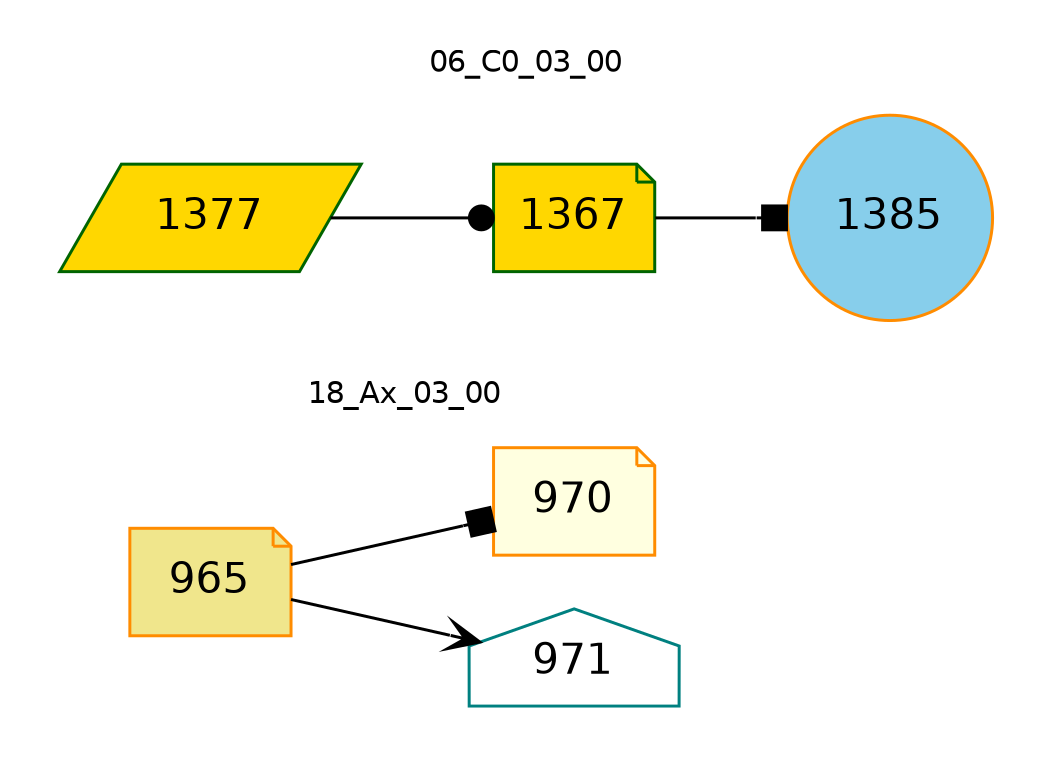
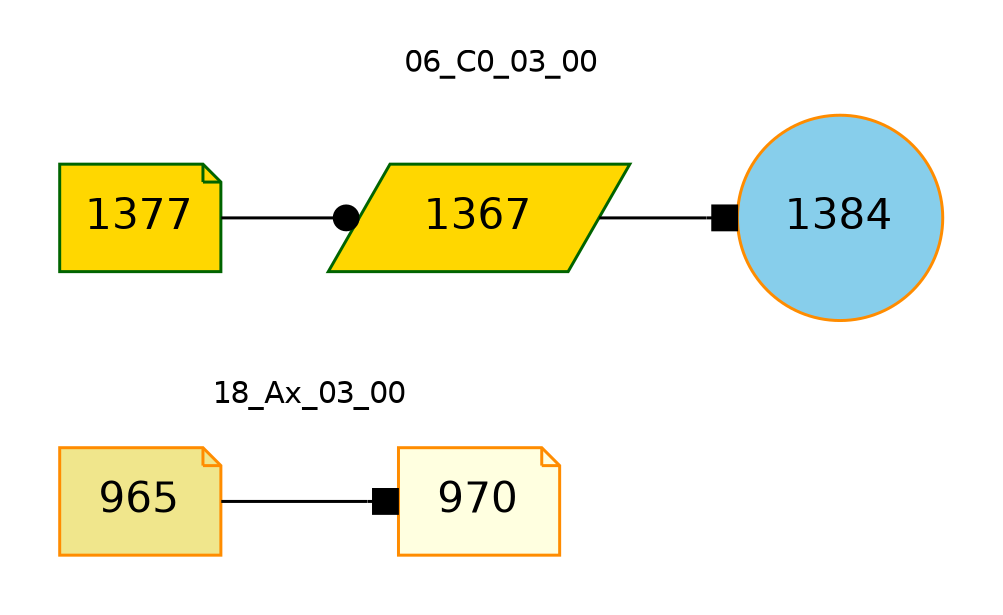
node "1377": shape parallelogram -> note
node "1367": shape note -> parallelogram
node "1385": label "1385" -> "1384"
node "971": removed
